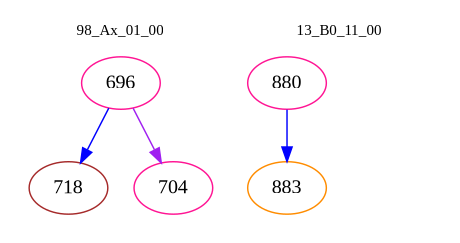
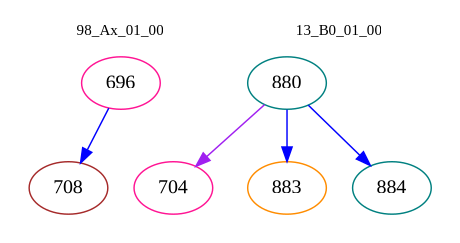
cluster "13_B0_11_00": label "13_B0_11_00" -> "13_B0_01_00"
node "880": color deeppink -> teal
edge "696" -> "704": now "880" -> "704"
node "718": label "718" -> "708"
node "884": added
